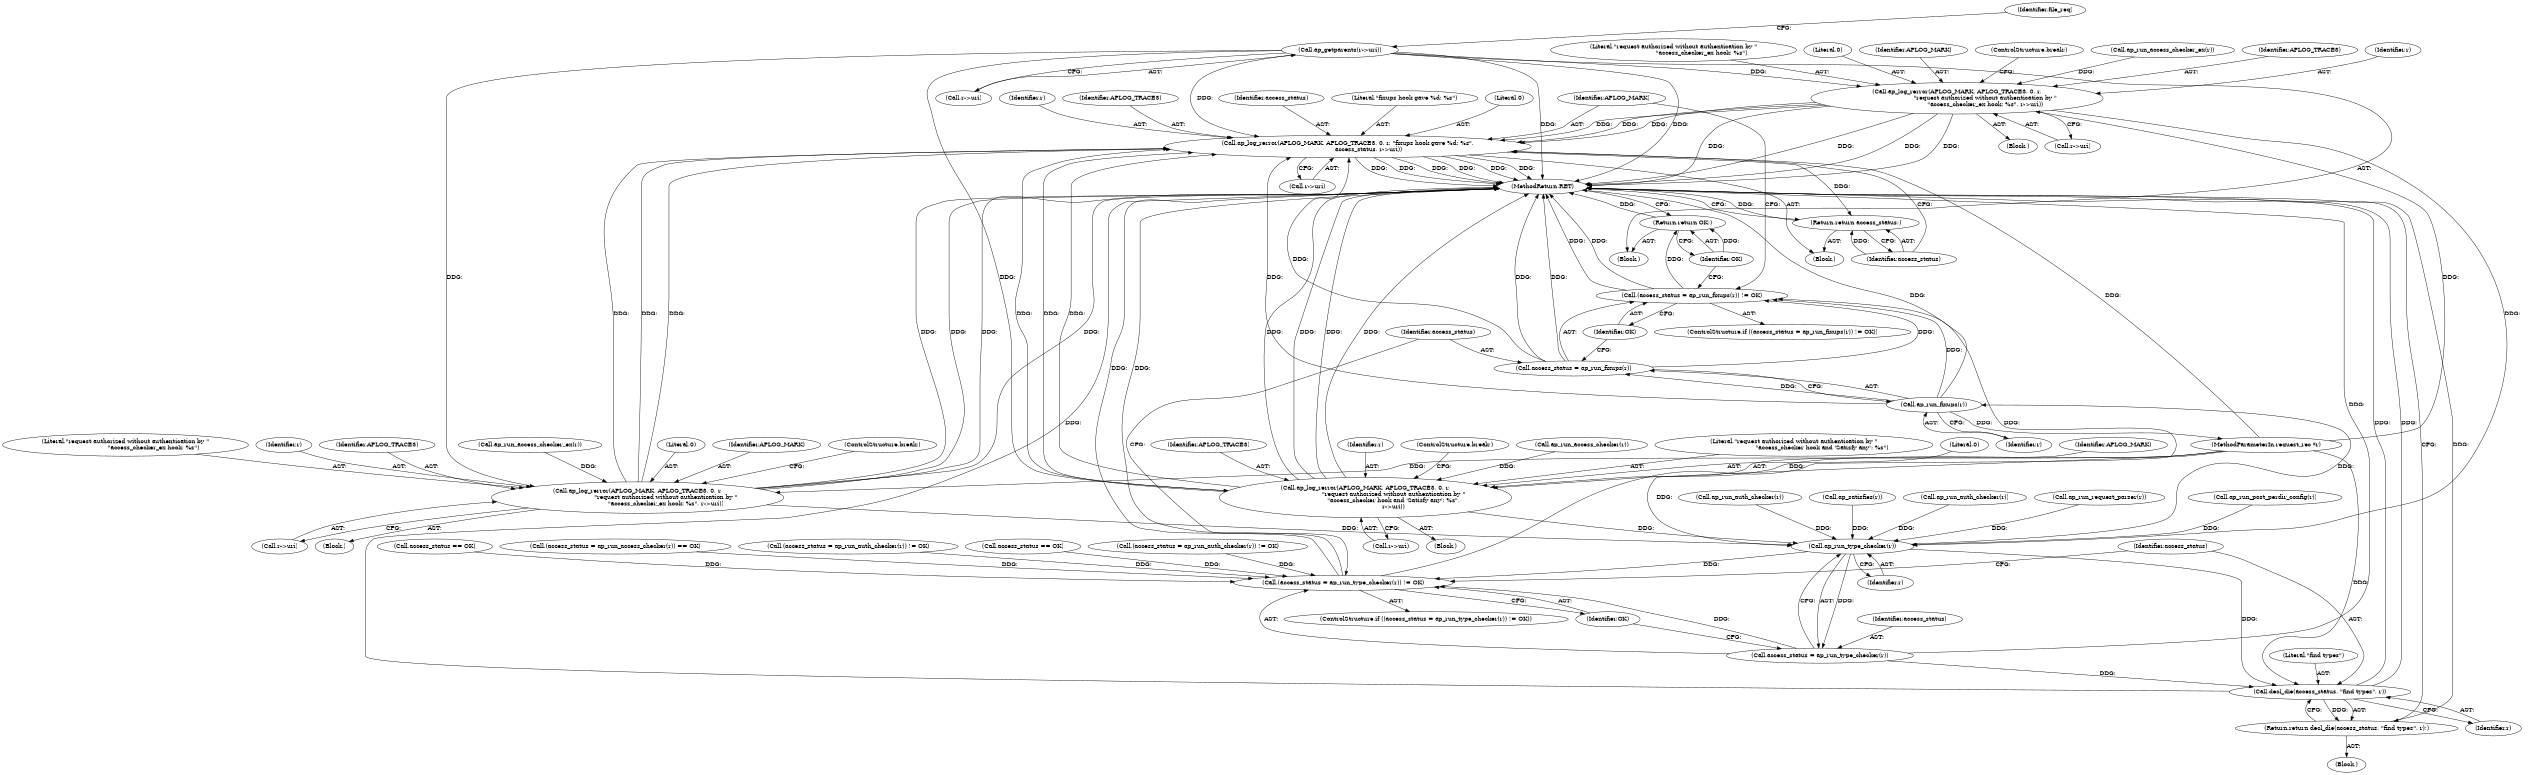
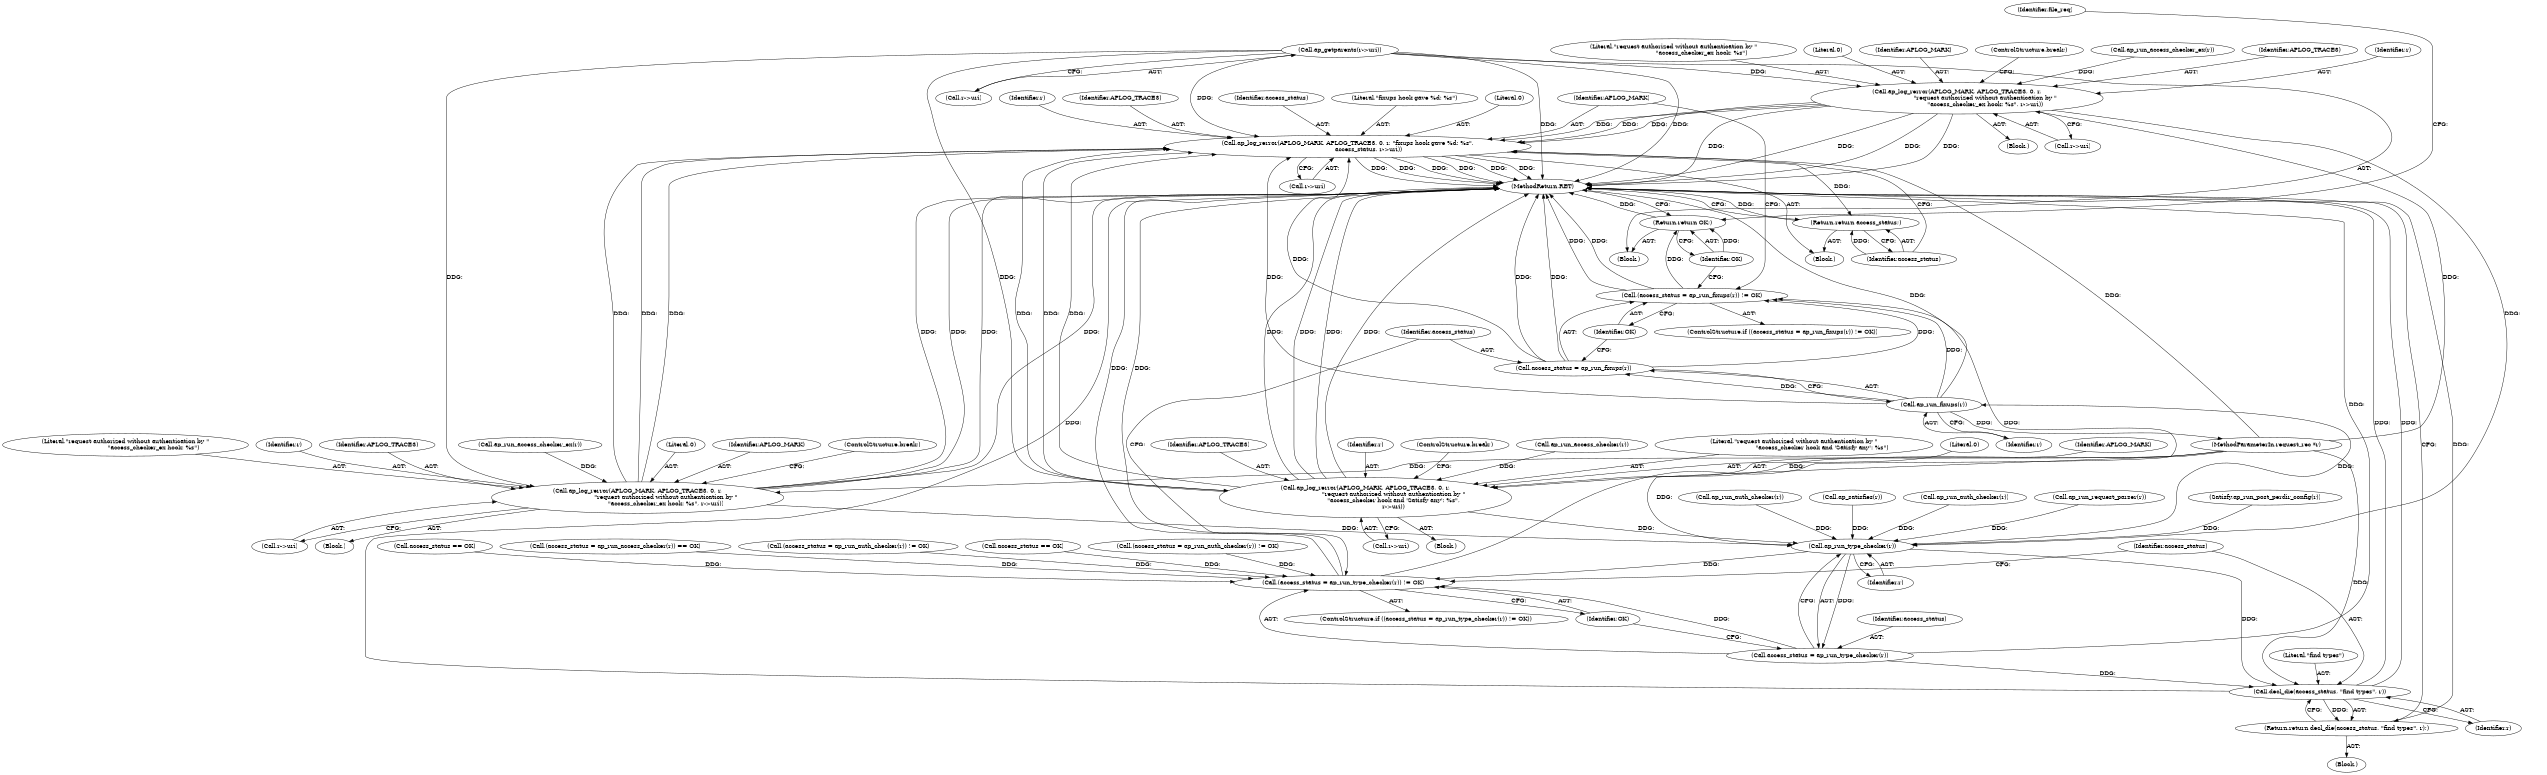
edge "(Identifier,file_req)" -> "(Call,ap_getparents(r->uri))": now "(Identifier,file_req)" -> "(Return,return OK;)"
node "(Call,ap_run_post_perdir_config(r))": label "(Call,ap_run_post_perdir_config(r))" -> "(Satisfy,ap_run_post_perdir_config(r))"
